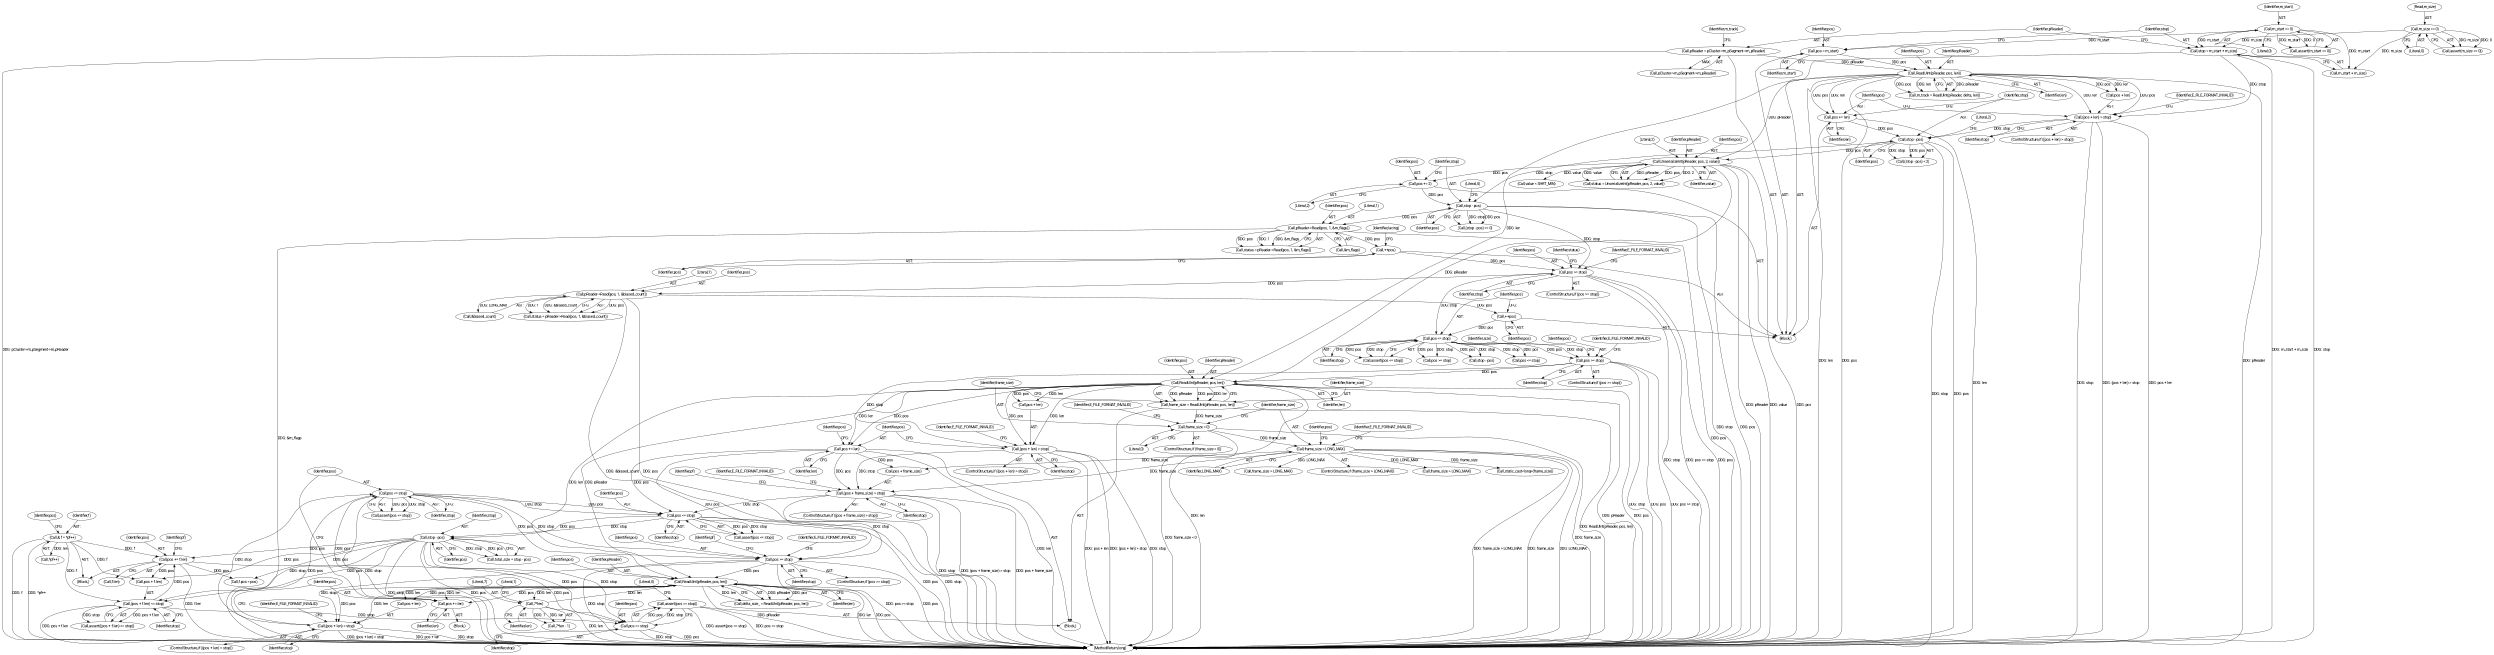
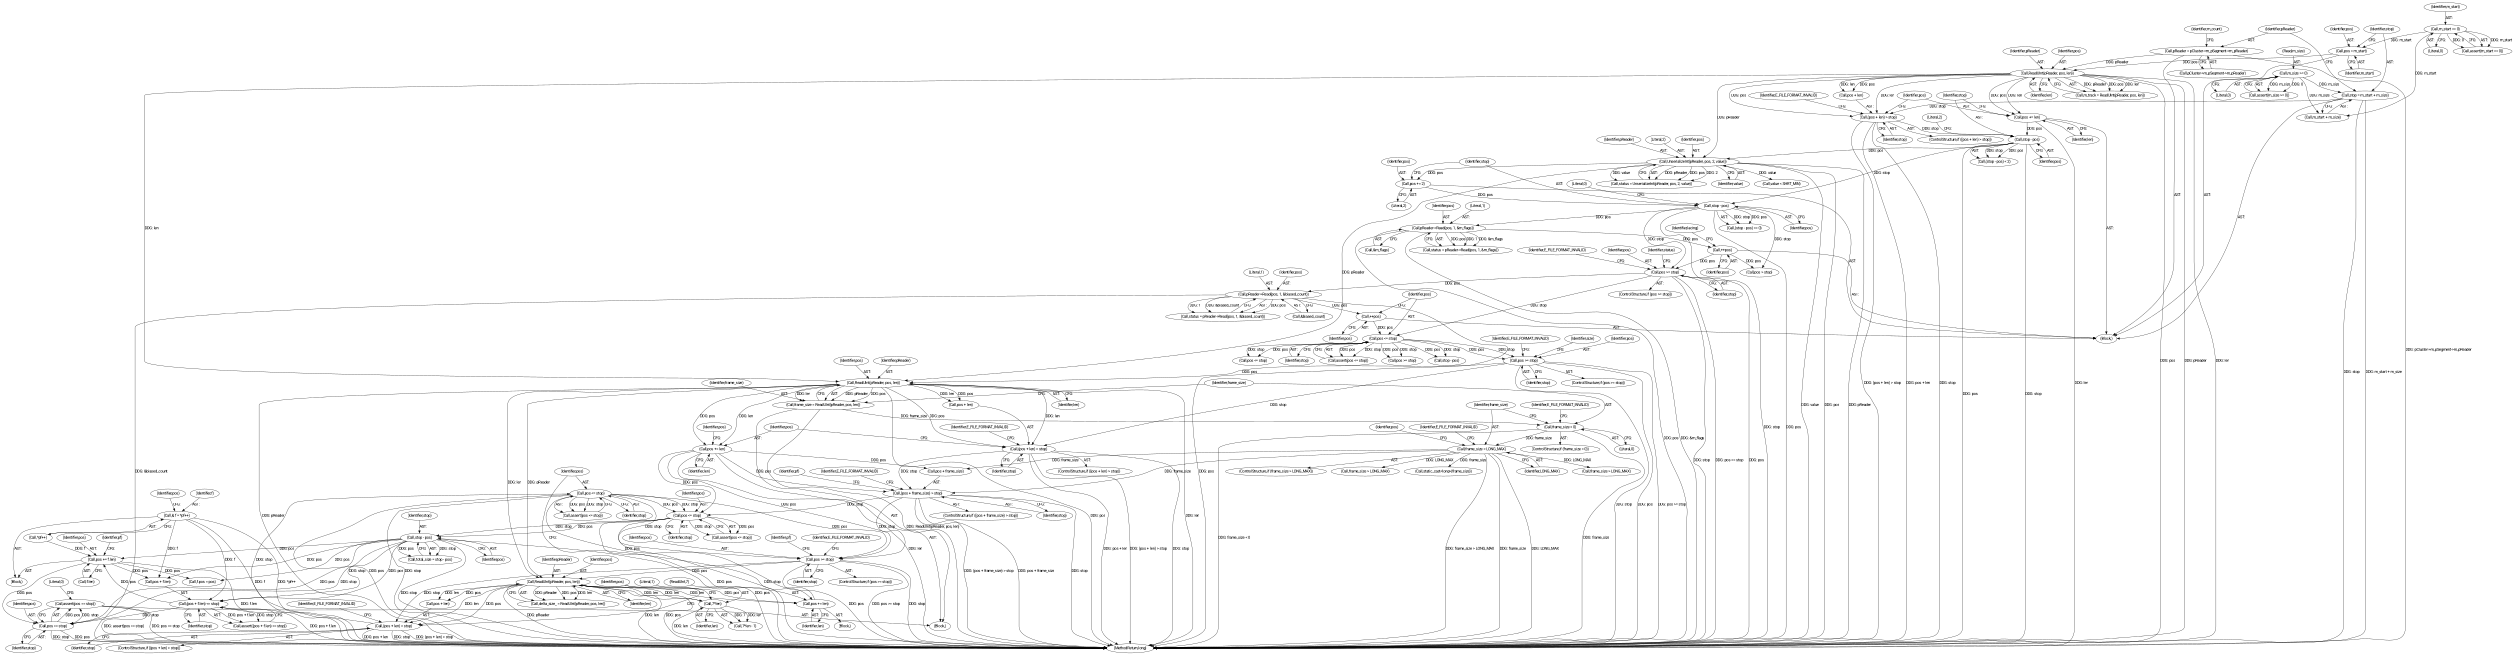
node "(Identifier,m_track)": label "(Identifier,m_track)" -> "(Identifier,m_count)"
edge "(Call,m_start >= 0)" -> "(Call,stop = m_start + m_size)": removed, label "DDG: m_start"
edge "(Call,pReader = pCluster->m_pSegment->m_pReader)" -> "(Call,pCluster->m_pSegment->m_pReader)": label "MAX: " -> "CFG: "
node "(Call,m_track = ReadUInt(pReader, delta, len))": label "(Call,m_track = ReadUInt(pReader, delta, len))" -> "(Call,m_track = ReadUInt(pReader, pos, len))"
node "(Call,pos > stop)": added
edge "(Call,pReader->Read(pos, 1, &biased_count))" -> "(Call,&biased_count)": label "DDG: LONG_MAX" -> "CFG: "
edge "(Call,& f = *pf++)" -> "(Call,*pf++)": label "DDG: len" -> "CFG: "
edge "(Call,& f = *pf++)" -> "(Call,pos += f.len)": now "(Call,*pf++)" -> "(Call,pos += f.len)"
node "(Literal,7)": label "(Literal,7)" -> "(ReadUInt,7)"
